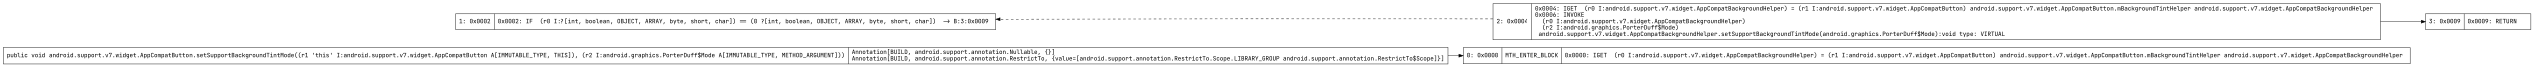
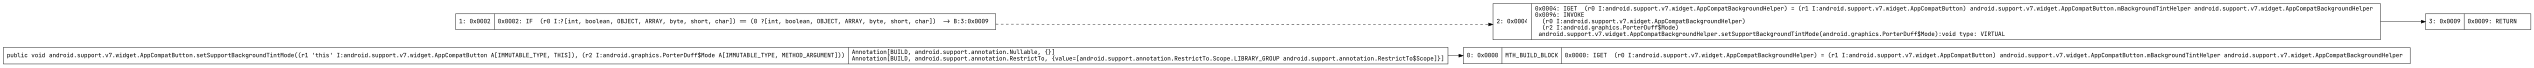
node "2: 0x0004": text "0x0006: INVOKE" -> "0x0096: INVOKE"
edge "2: 0x0004" -> "1: 0x0002": reversed
node "0: 0x0000": text "MTH_ENTER_BLOCK" -> "MTH_BUILD_BLOCK"
